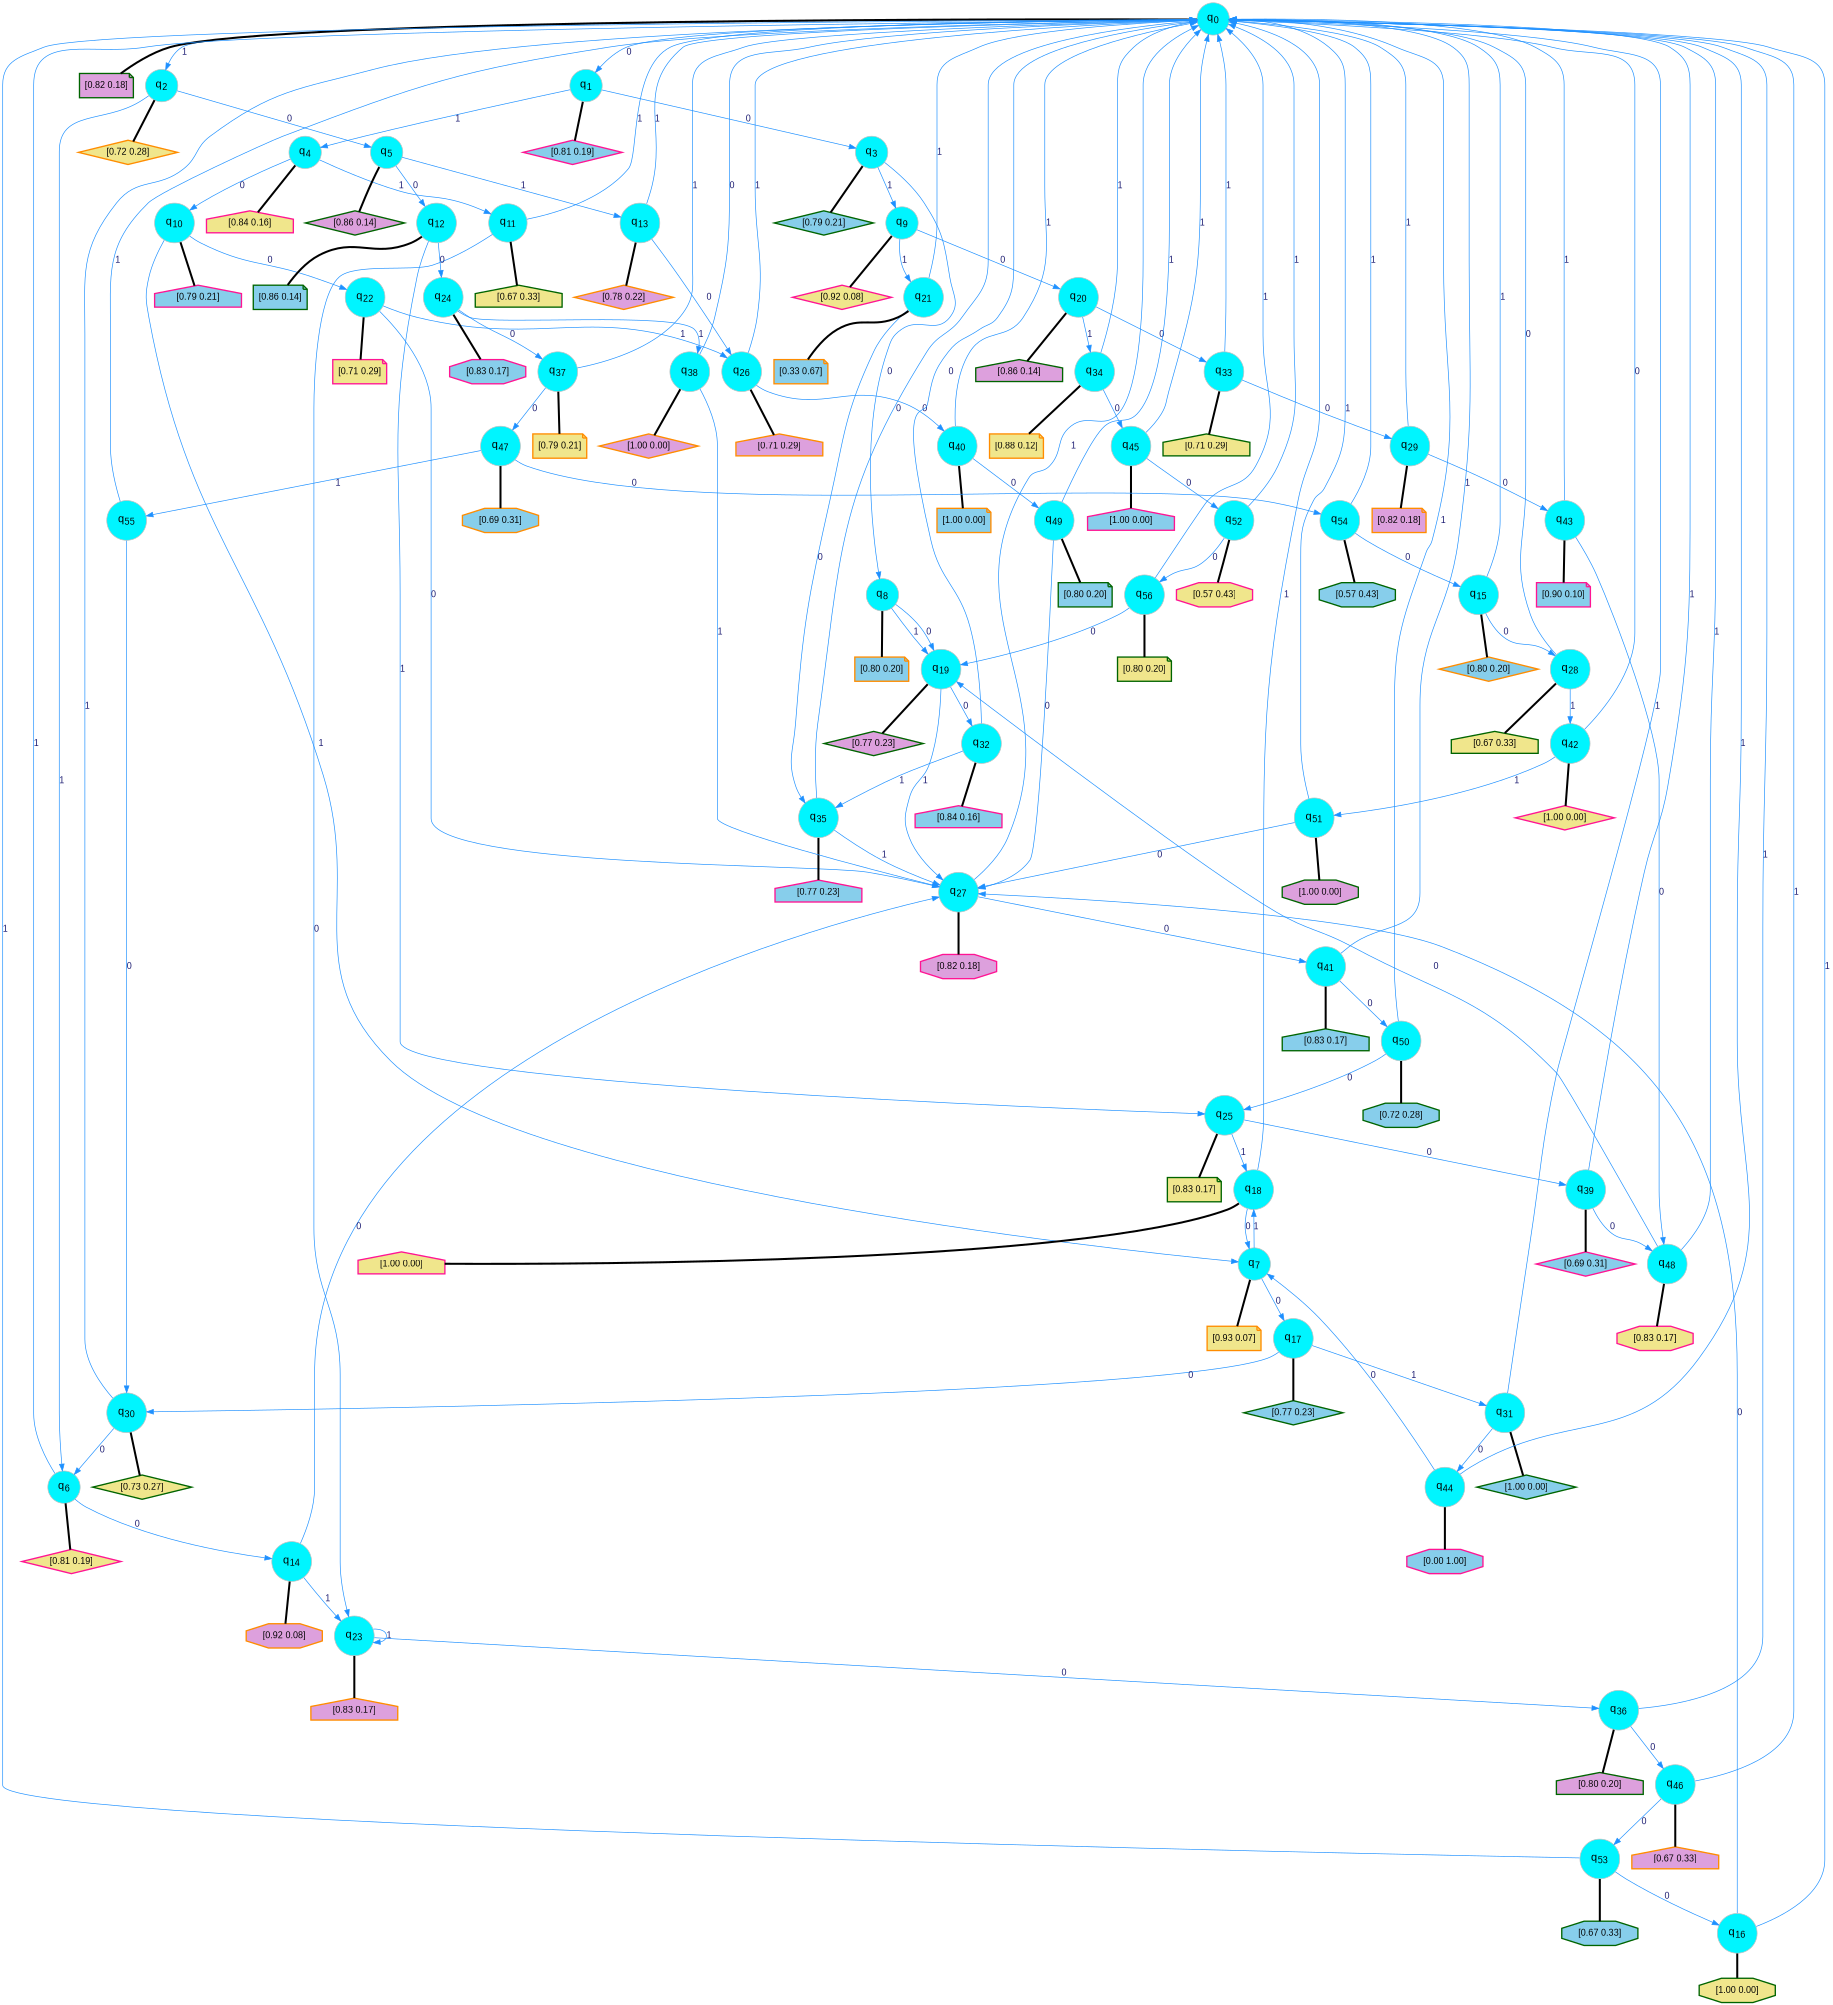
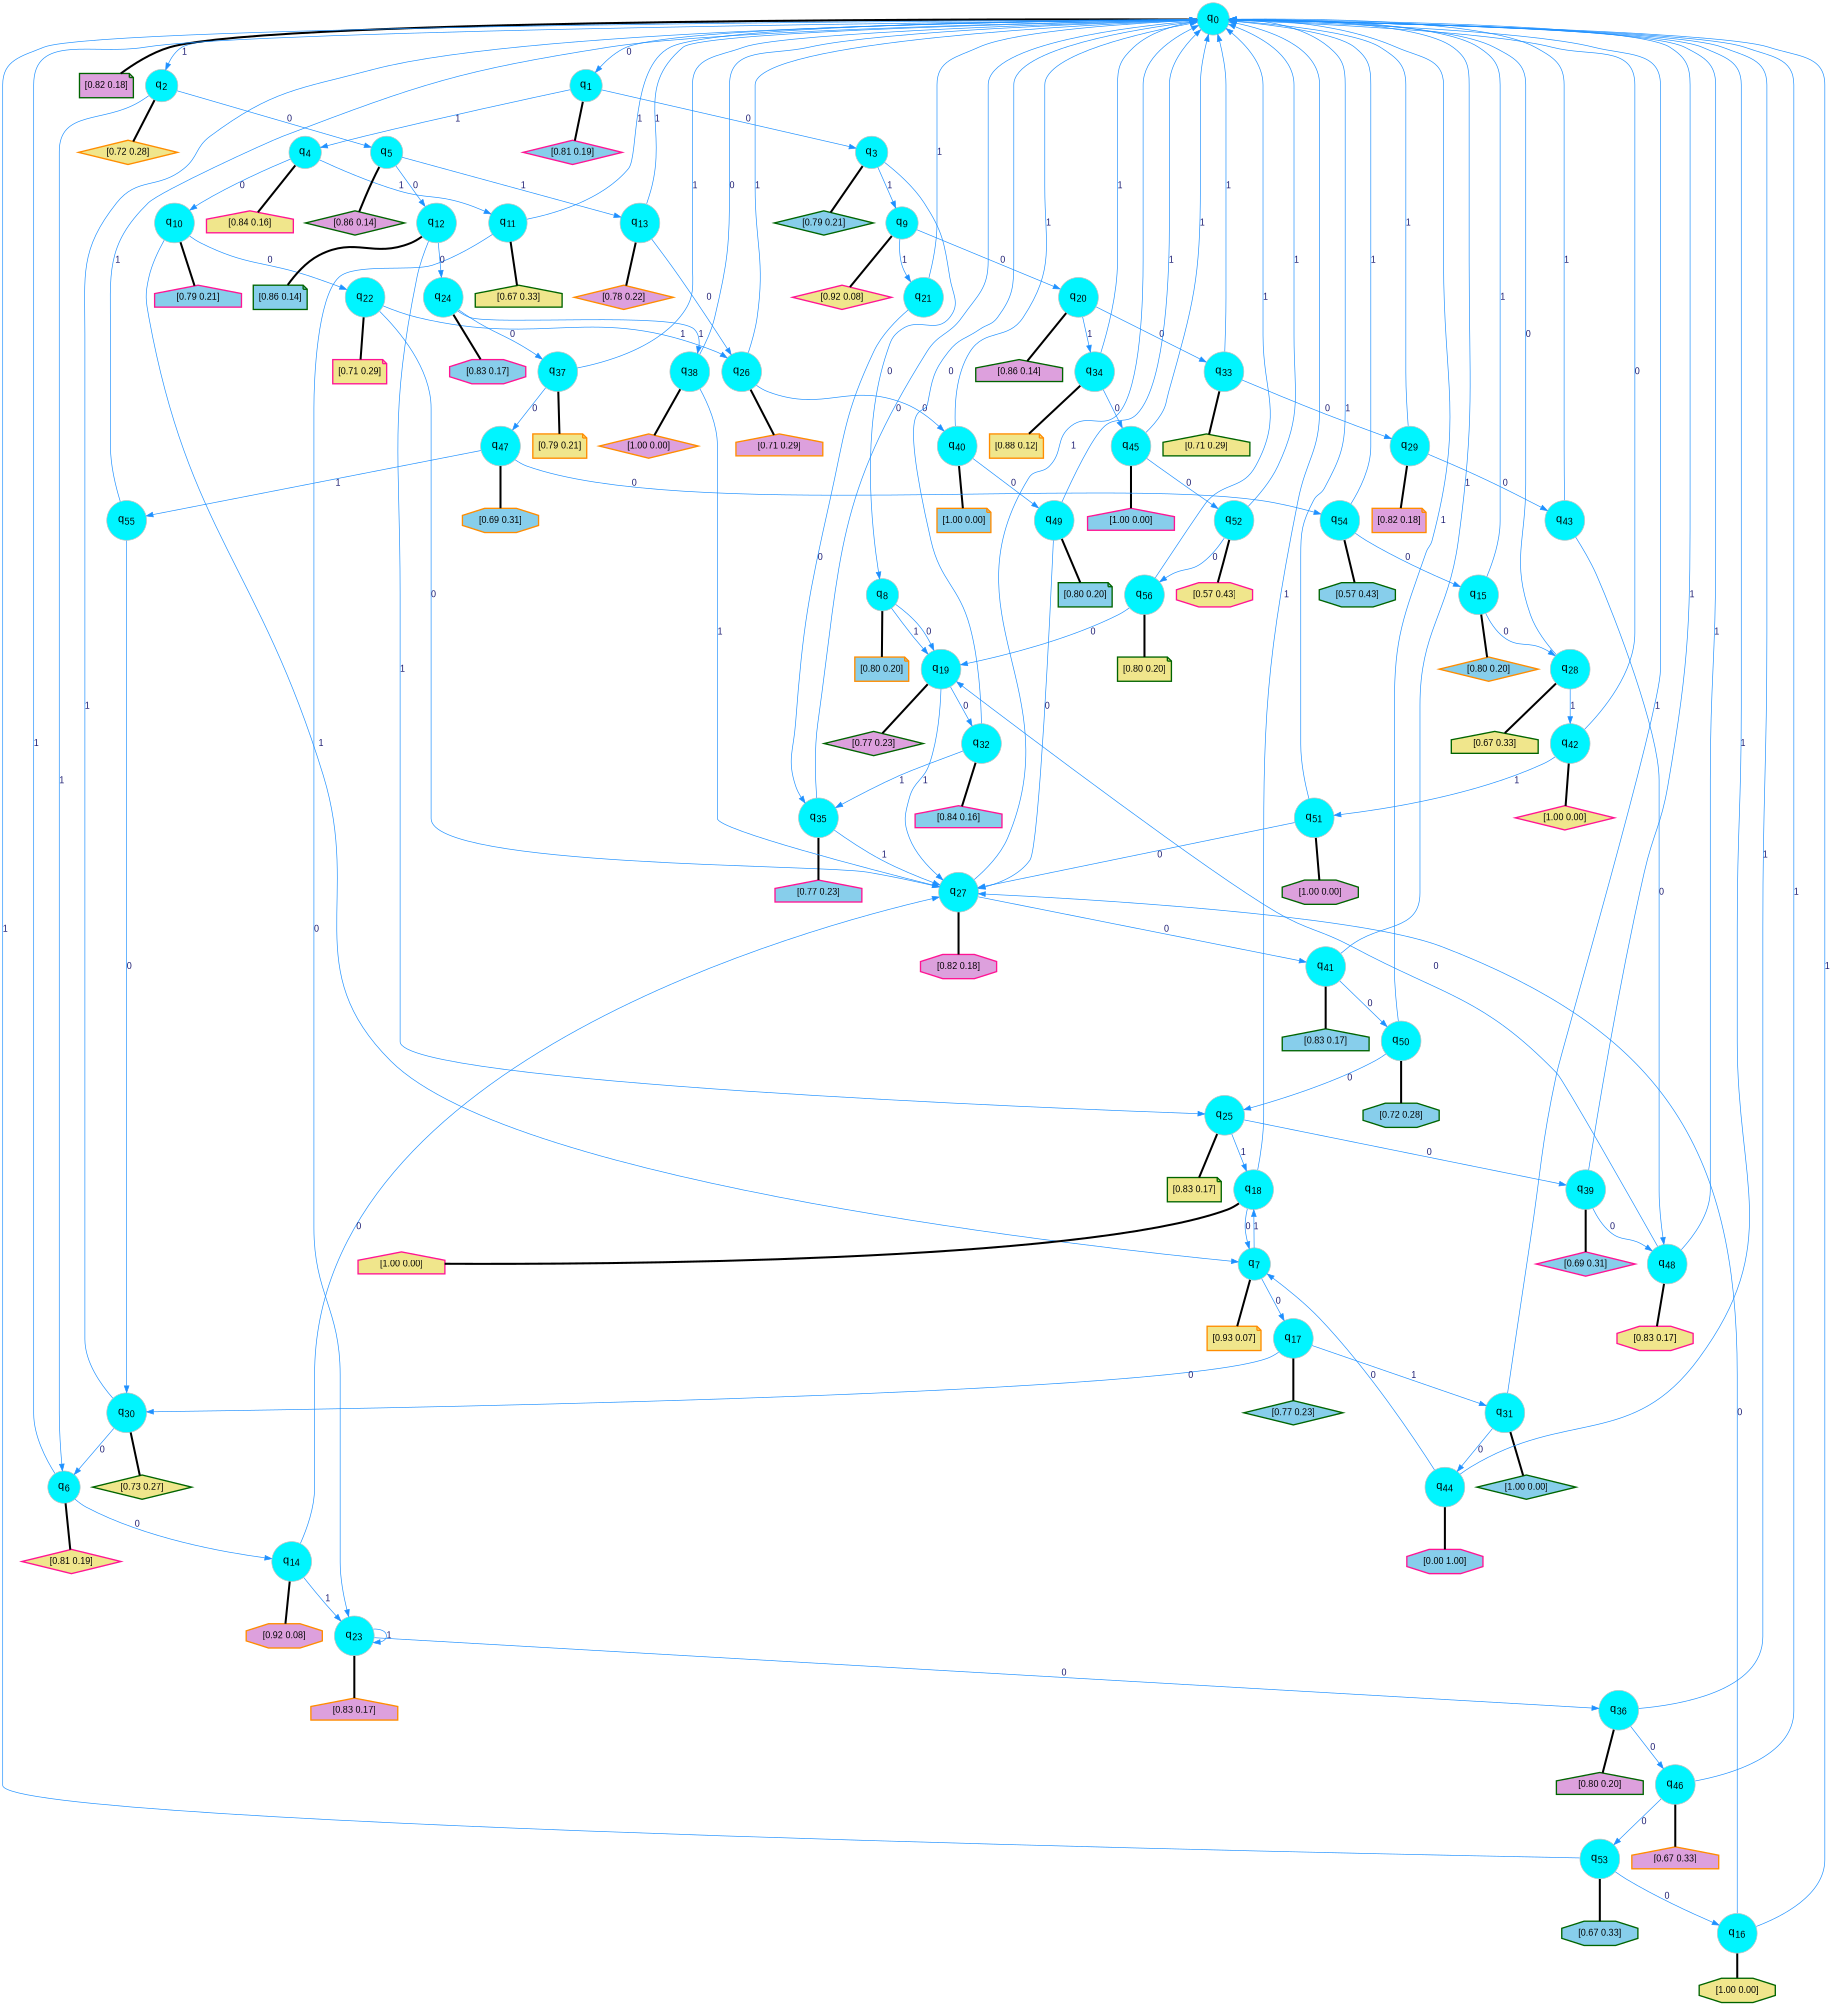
node "[0.33 0.67]": removed
node "[0.90 0.10]": removed
